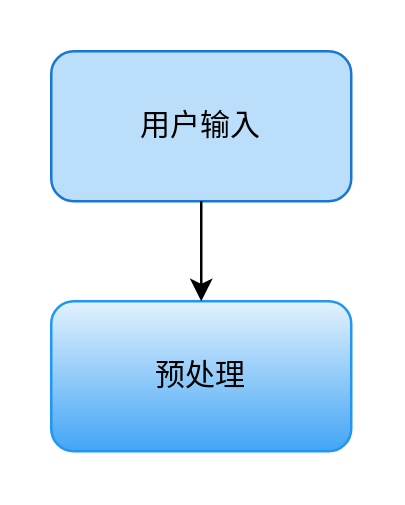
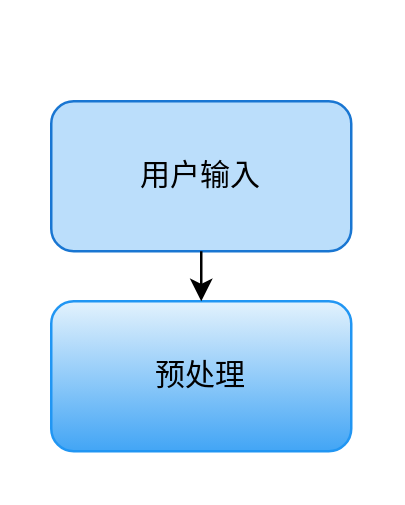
node "用户输入": moved (201, 126) -> (201, 176)
